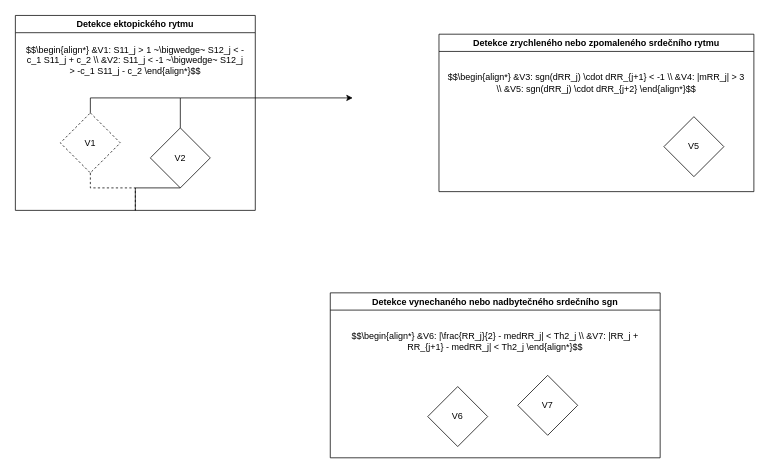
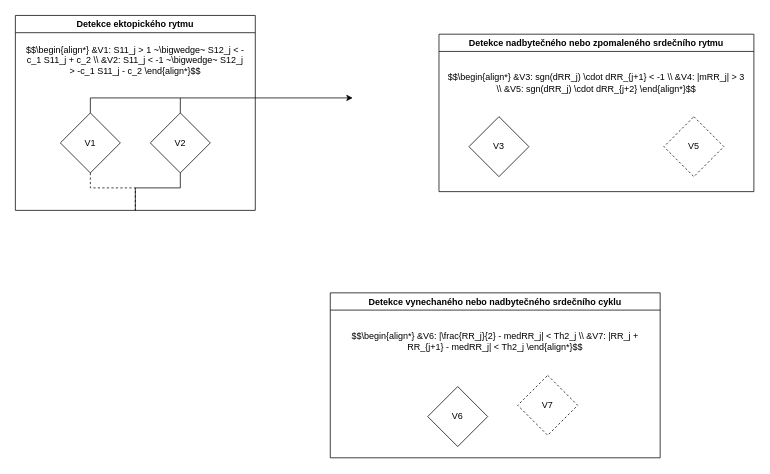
node "Detekce zrychleného nebo zpomaleného srdečního rytmu": label "Detekce zrychleného nebo zpomaleného srdečního rytmu" -> "Detekce nadbytečného nebo zpomaleného srdečního rytmu"
node "V1": style dashed -> solid
node "V3": added
node "V5": style solid -> dashed
node "V2": moved (180, 158) -> (180, 143)
node "Detekce vynechaného nebo nadbytečného srdečního sgn": label "Detekce vynechaného nebo nadbytečného srdečního sgn" -> "Detekce vynechaného nebo nadbytečného srdečního cyklu"
node "V7": style solid -> dashed
